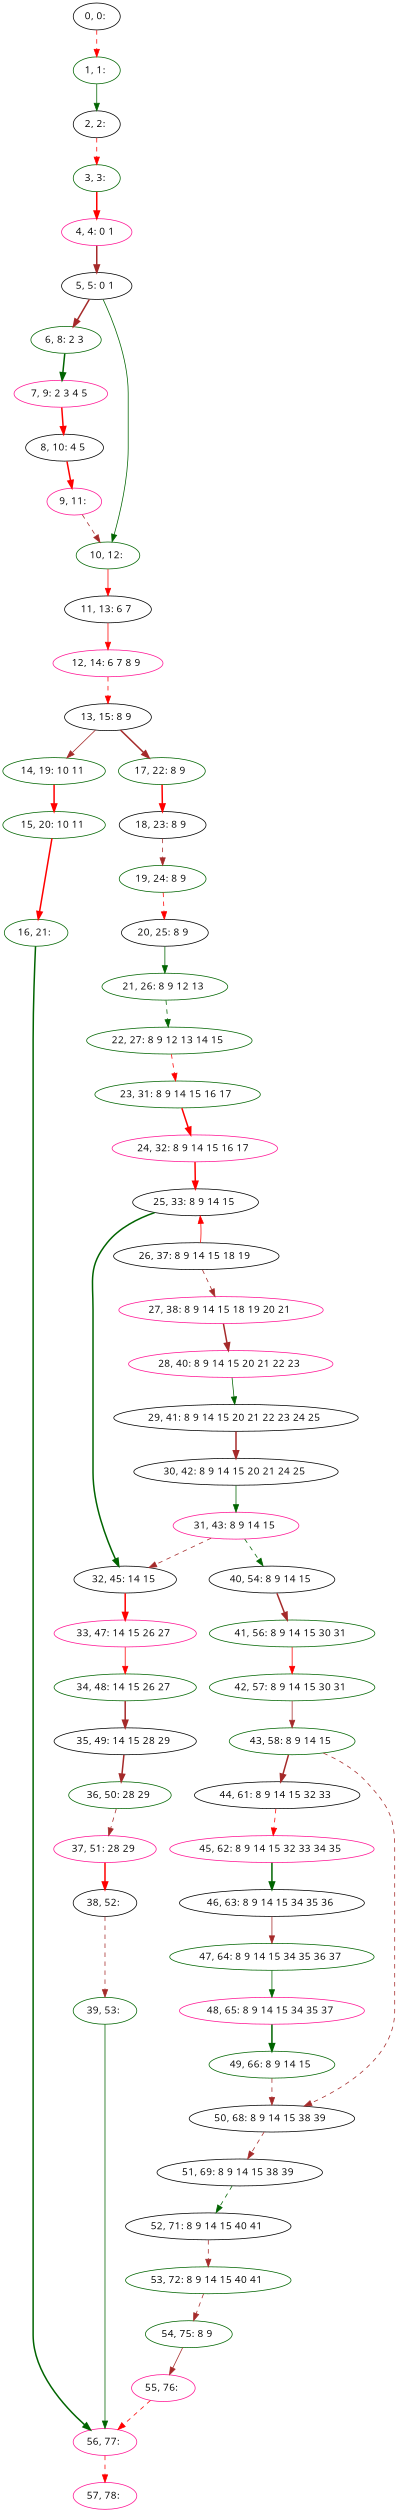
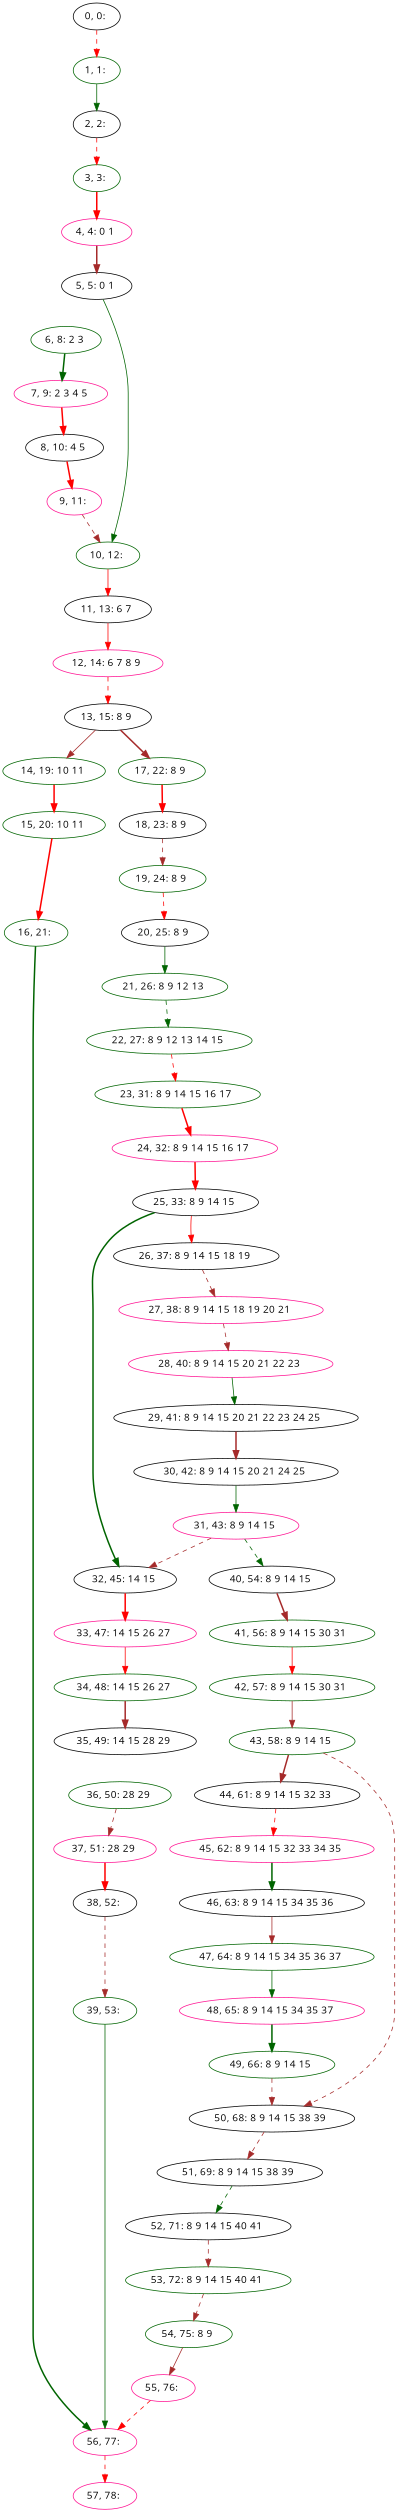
edge "5, 5: 0 1" -> "6, 8: 2 3": removed
edge "26, 37: 8 9 14 15 18 19" -> "25, 33: 8 9 14 15": reversed
edge "27, 38: 8 9 14 15 18 19 20 21" -> "28, 40: 8 9 14 15 20 21 22 23": style bold -> dashed
edge "35, 49: 14 15 28 29" -> "36, 50: 28 29": removed
